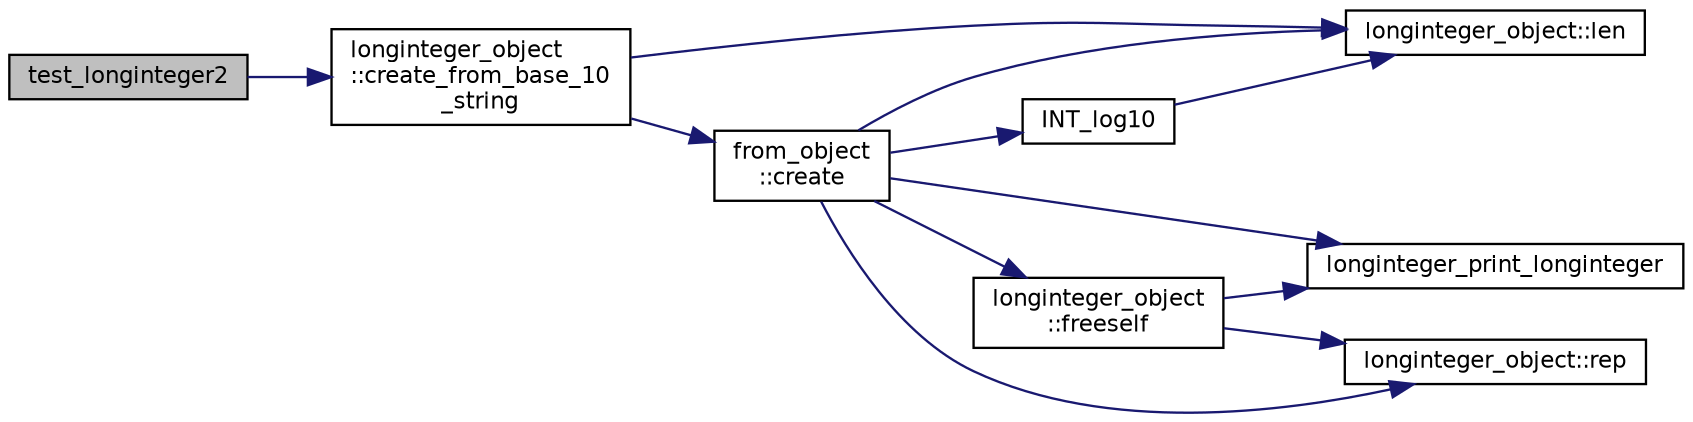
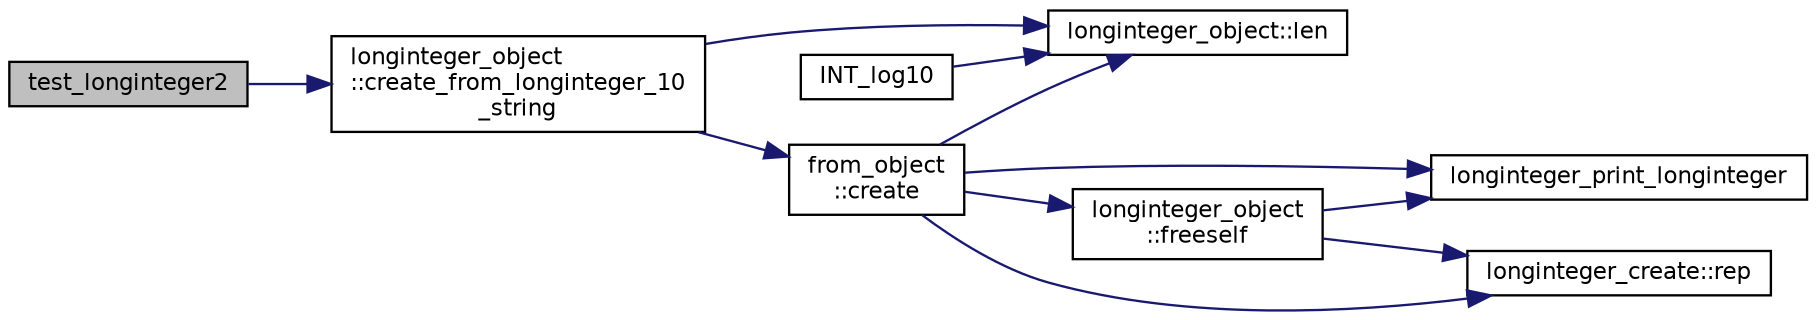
node "longinteger_object ::create_from_base_10 _string": label "longinteger_object ::create_from_base_10 _string" -> "longinteger_object ::create_from_longinteger_10 _string"
edge "from_object ::create" -> "INT_log10": removed
node "longinteger_object::rep": label "longinteger_object::rep" -> "longinteger_create::rep"
